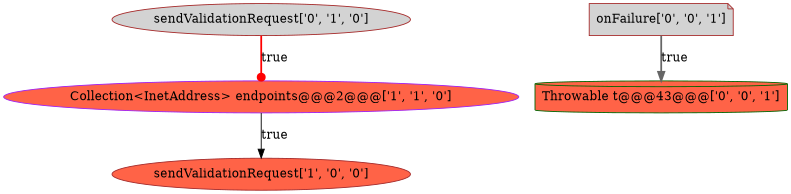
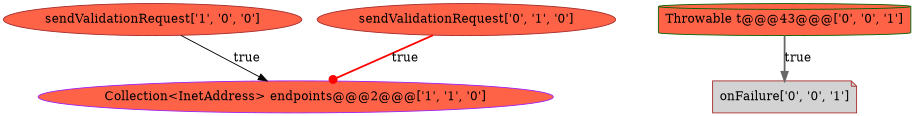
node "sendValidationRequest['0', '1', '0']": fillcolor lightgray -> tomato
edge "onFailure['0', '0', '1']" -> "Throwable t@@@43@@@['0', '0', '1']": reversed
edge "Collection<InetAddress> endpoints@@@2@@@['1', '1', '0']" -> "sendValidationRequest['1', '0', '0']": reversed
